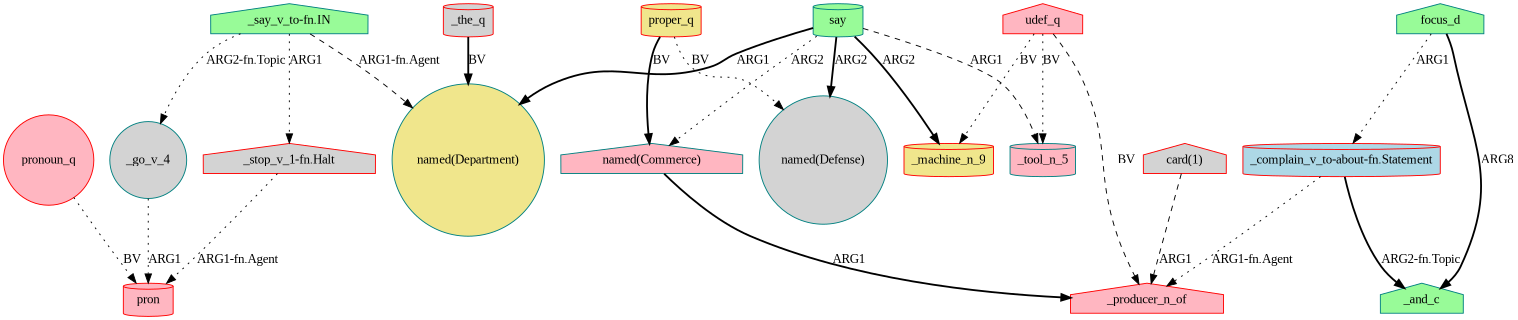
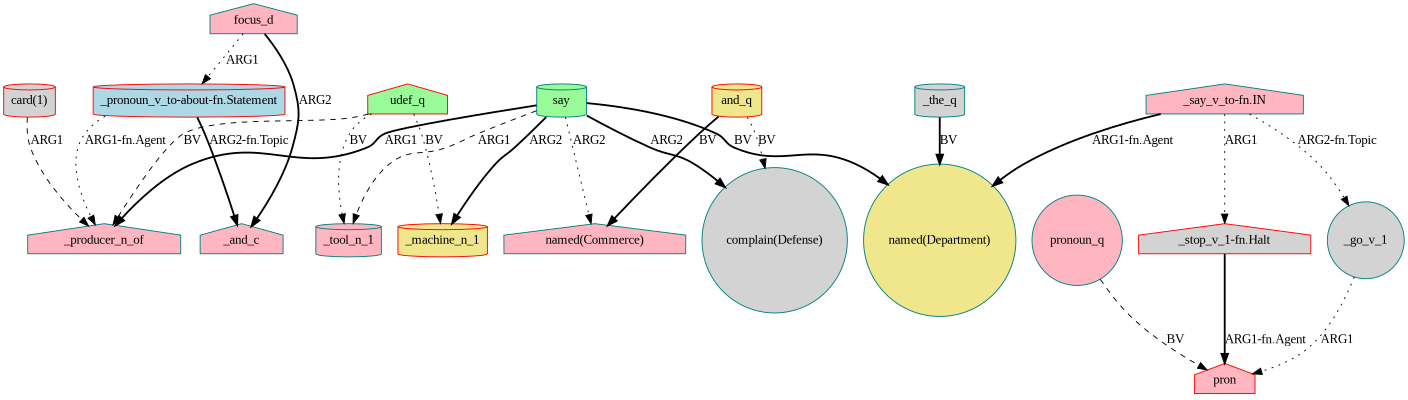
node "_say_v_to-fn.IN": fillcolor palegreen -> lightpink
node "_the_q": color red -> teal
node "proper_q": label "proper_q" -> "and_q"
node "udef_q": fillcolor lightpink -> palegreen
node "focus_d": fillcolor palegreen -> lightpink
edge "say" -> "named(Department)": label "ARG1" -> "BV"
edge "_say_v_to-fn.IN" -> "named(Department)": style dashed -> bold
node "pronoun_q": color red -> teal
node "_go_v_4": label "_go_v_4" -> "_go_v_1"
node "named(Defense)": label "named(Defense)" -> "complain(Defense)"
node "_machine_n_9": label "_machine_n_9" -> "_machine_n_1"
node "_tool_n_5": label "_tool_n_5" -> "_tool_n_1"
node "card(1)": shape house -> cylinder
node "_complain_v_to-about-fn.Statement": label "_complain_v_to-about-fn.Statement" -> "_pronoun_v_to-about-fn.Statement"
edge "focus_d" -> "_and_c": label "ARG8" -> "ARG2"
edge "_stop_v_1-fn.Halt" -> "pron": style dotted -> bold
edge "pronoun_q" -> "pron": style dotted -> dashed
edge "named(Commerce)" -> "_producer_n_of": now "say" -> "_producer_n_of"
node "pron": shape cylinder -> house
node "_producer_n_of": color red -> teal
node "_and_c": fillcolor palegreen -> lightpink
